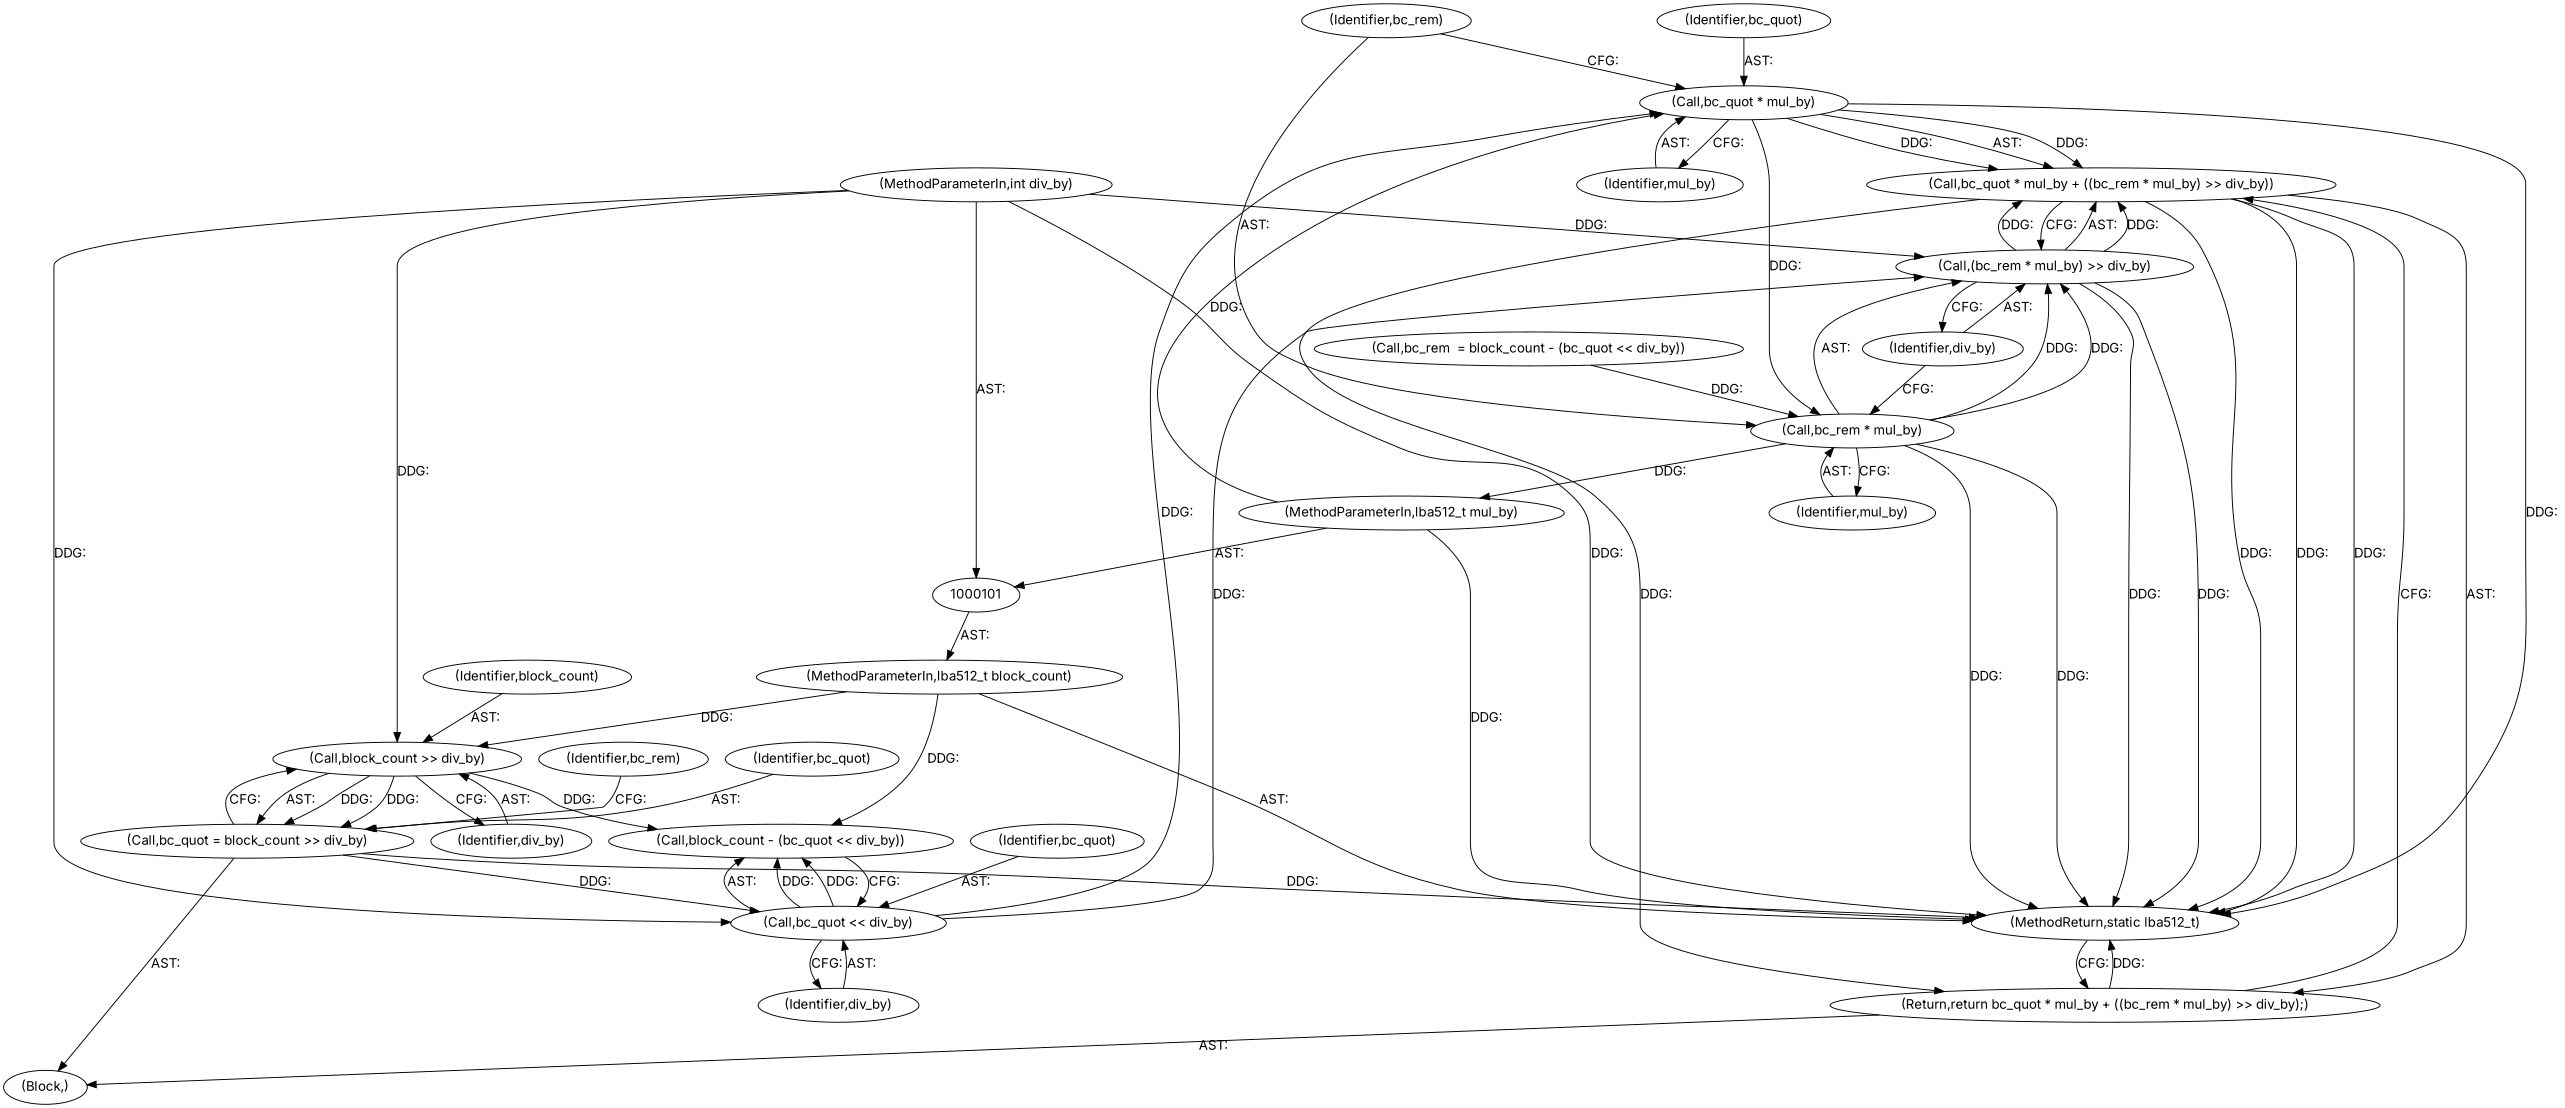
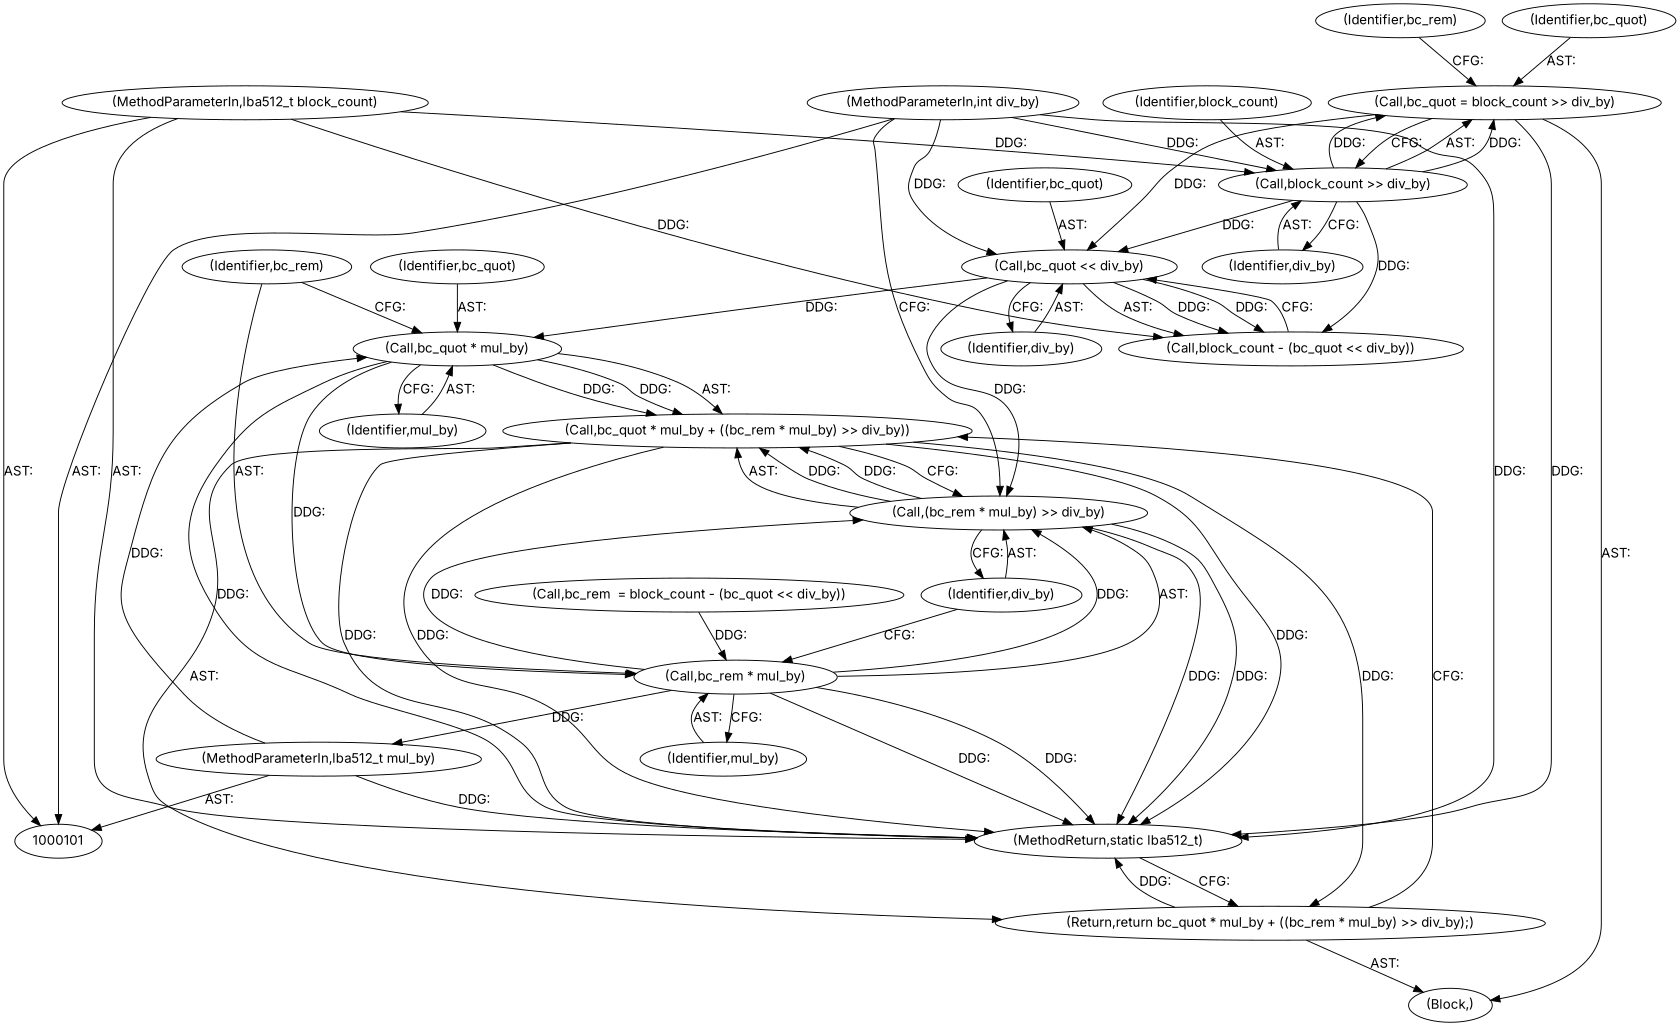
edge "(Call,block_count >> div_by)" -> "(Call,bc_quot << div_by)": added, label "DDG:"
edge "(MethodParameterIn,int div_by)" -> "(Call,(bc_rem * mul_by) >> div_by)": label "DDG: " -> "CFG: "
edge "1000101" -> "(MethodParameterIn,lba512_t block_count)": reversed
